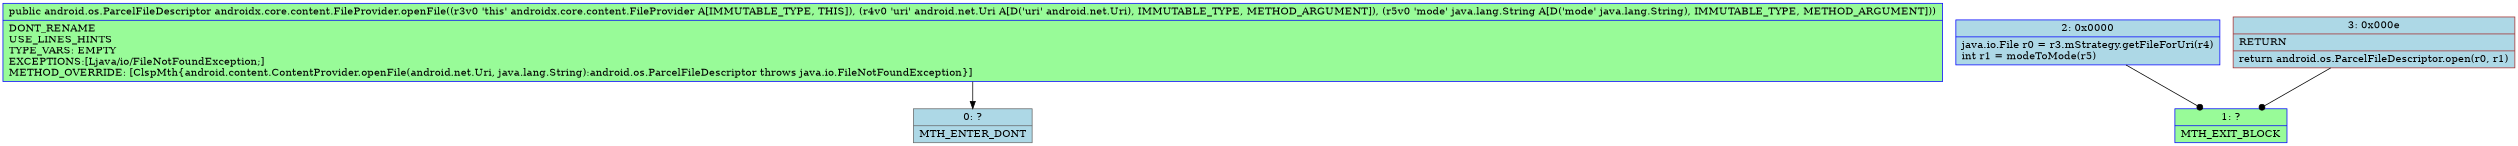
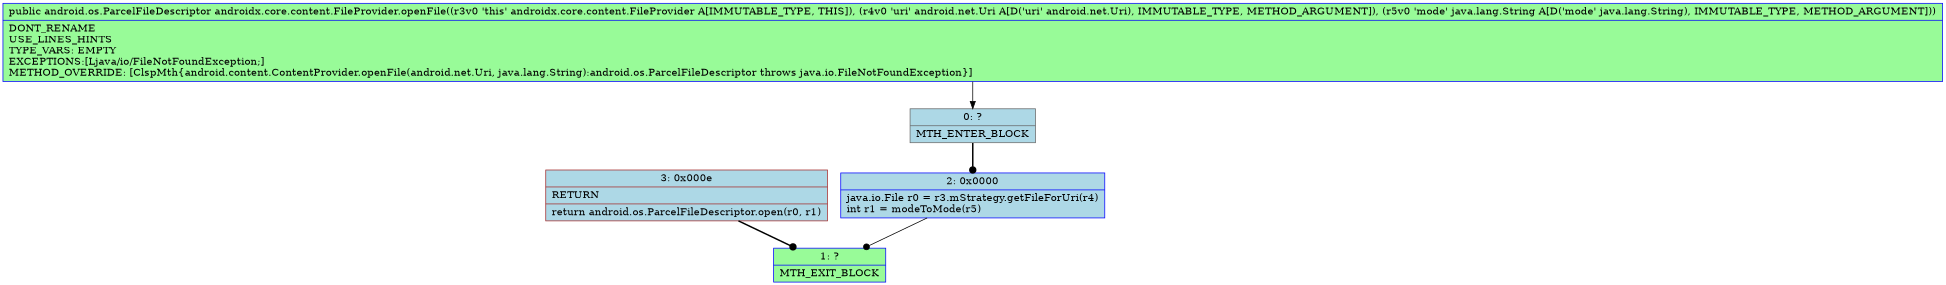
edge "3: 0x000e" -> "1: ?": style solid -> bold
node "0: ?": text "MTH_ENTER_DONT" -> "MTH_ENTER_BLOCK"
edge "0: ?" -> "2: 0x0000": added
